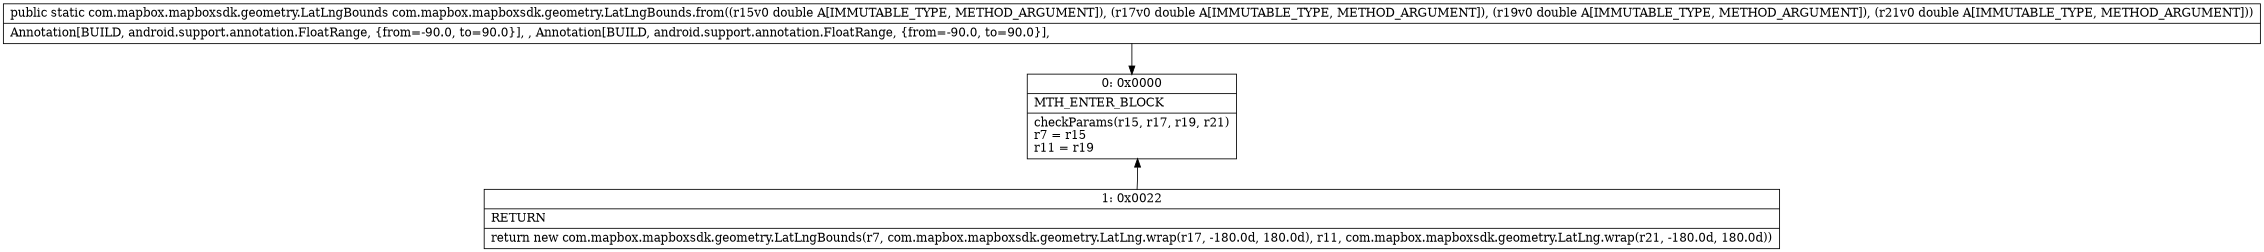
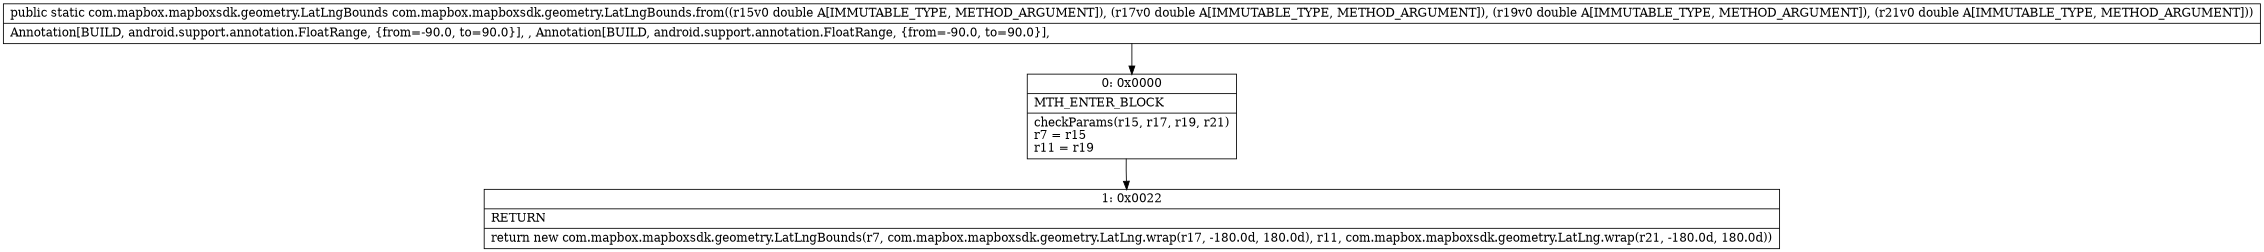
edge "1: 0x0022" -> "0: 0x0000": reversed
